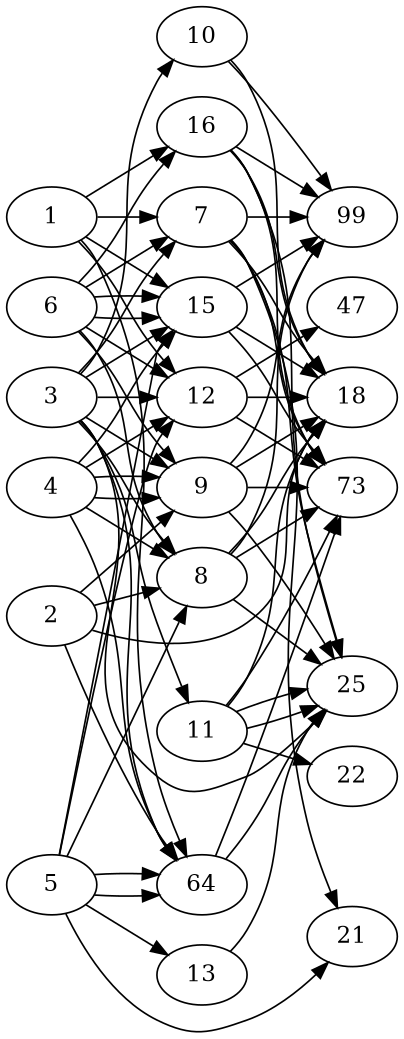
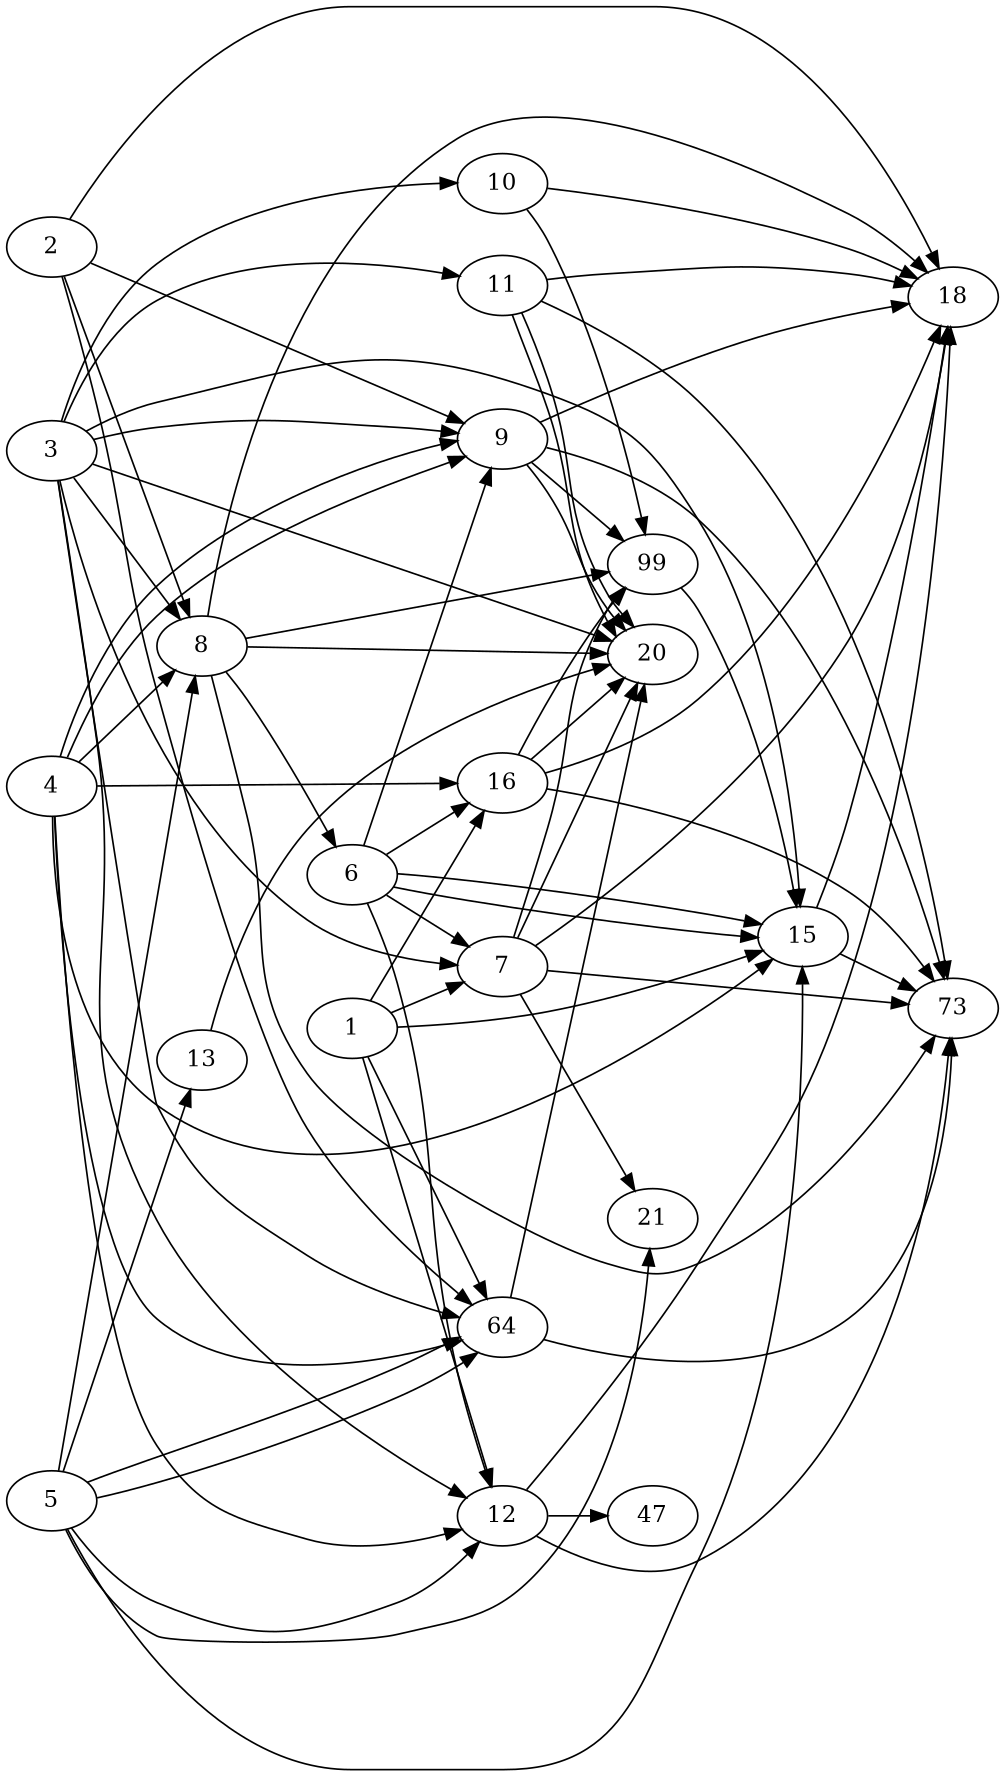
edge "15" -> "99": reversed
edge "6" -> "8": reversed
node "25": label "25" -> "20"
node "22": removed
edge "4" -> "16": added
